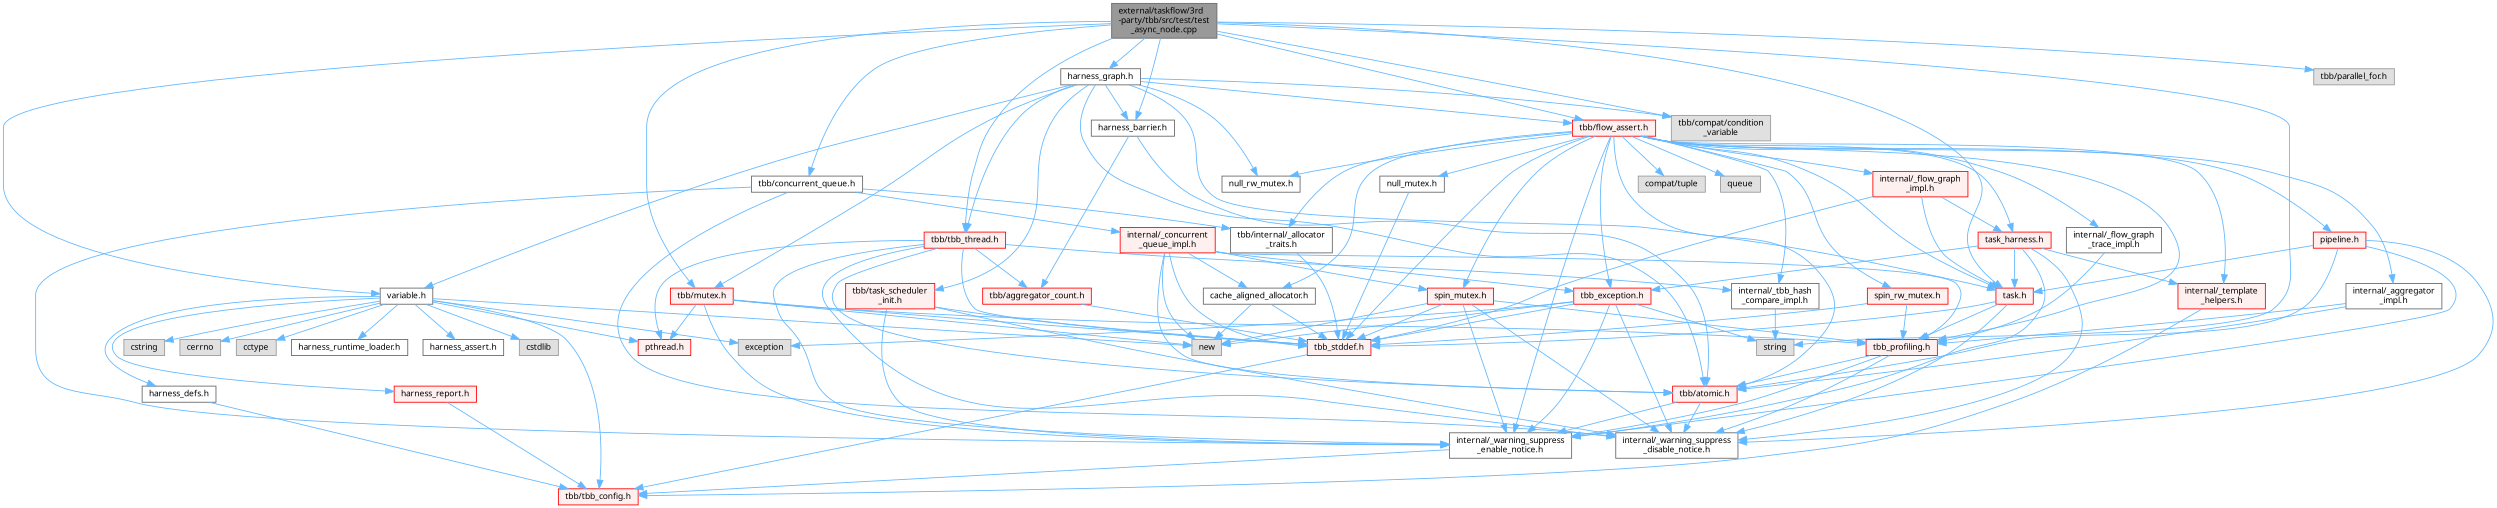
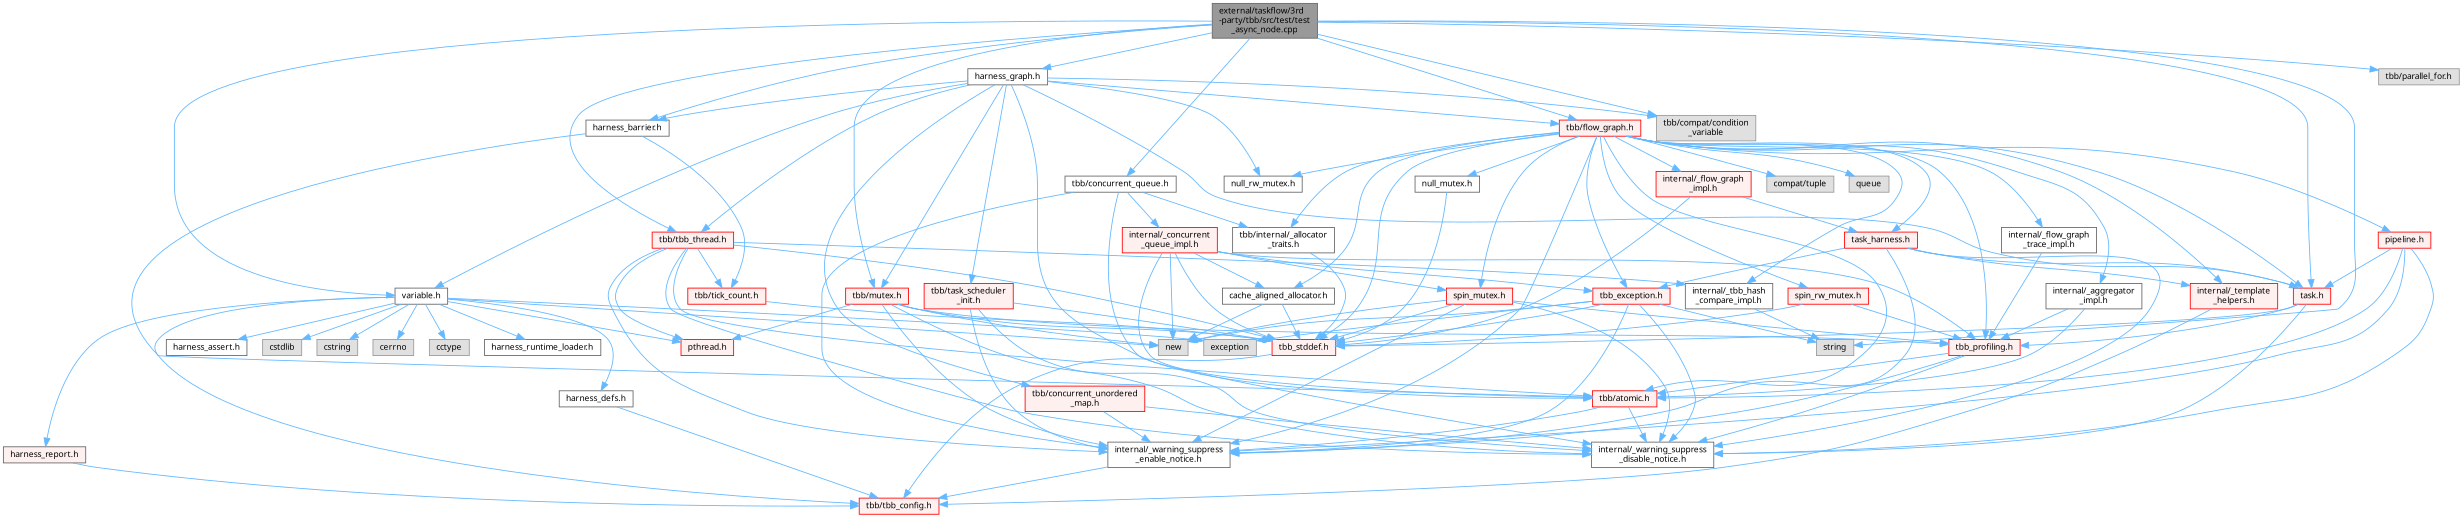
node "tbb/flow_assert.h": label "tbb/flow_assert.h" -> "tbb/flow_graph.h"
edge "internal/_flow_graph _impl.h" -> "task.h": removed
node "tbb/aggregator_count.h": label "tbb/aggregator_count.h" -> "tbb/tick_count.h"
node "harness_report.h": color red -> grey40
node "tbb/concurrent_unordered _map.h": added
edge "tbb/mutex.h" -> "internal/_warning_suppress _disable_notice.h": added
